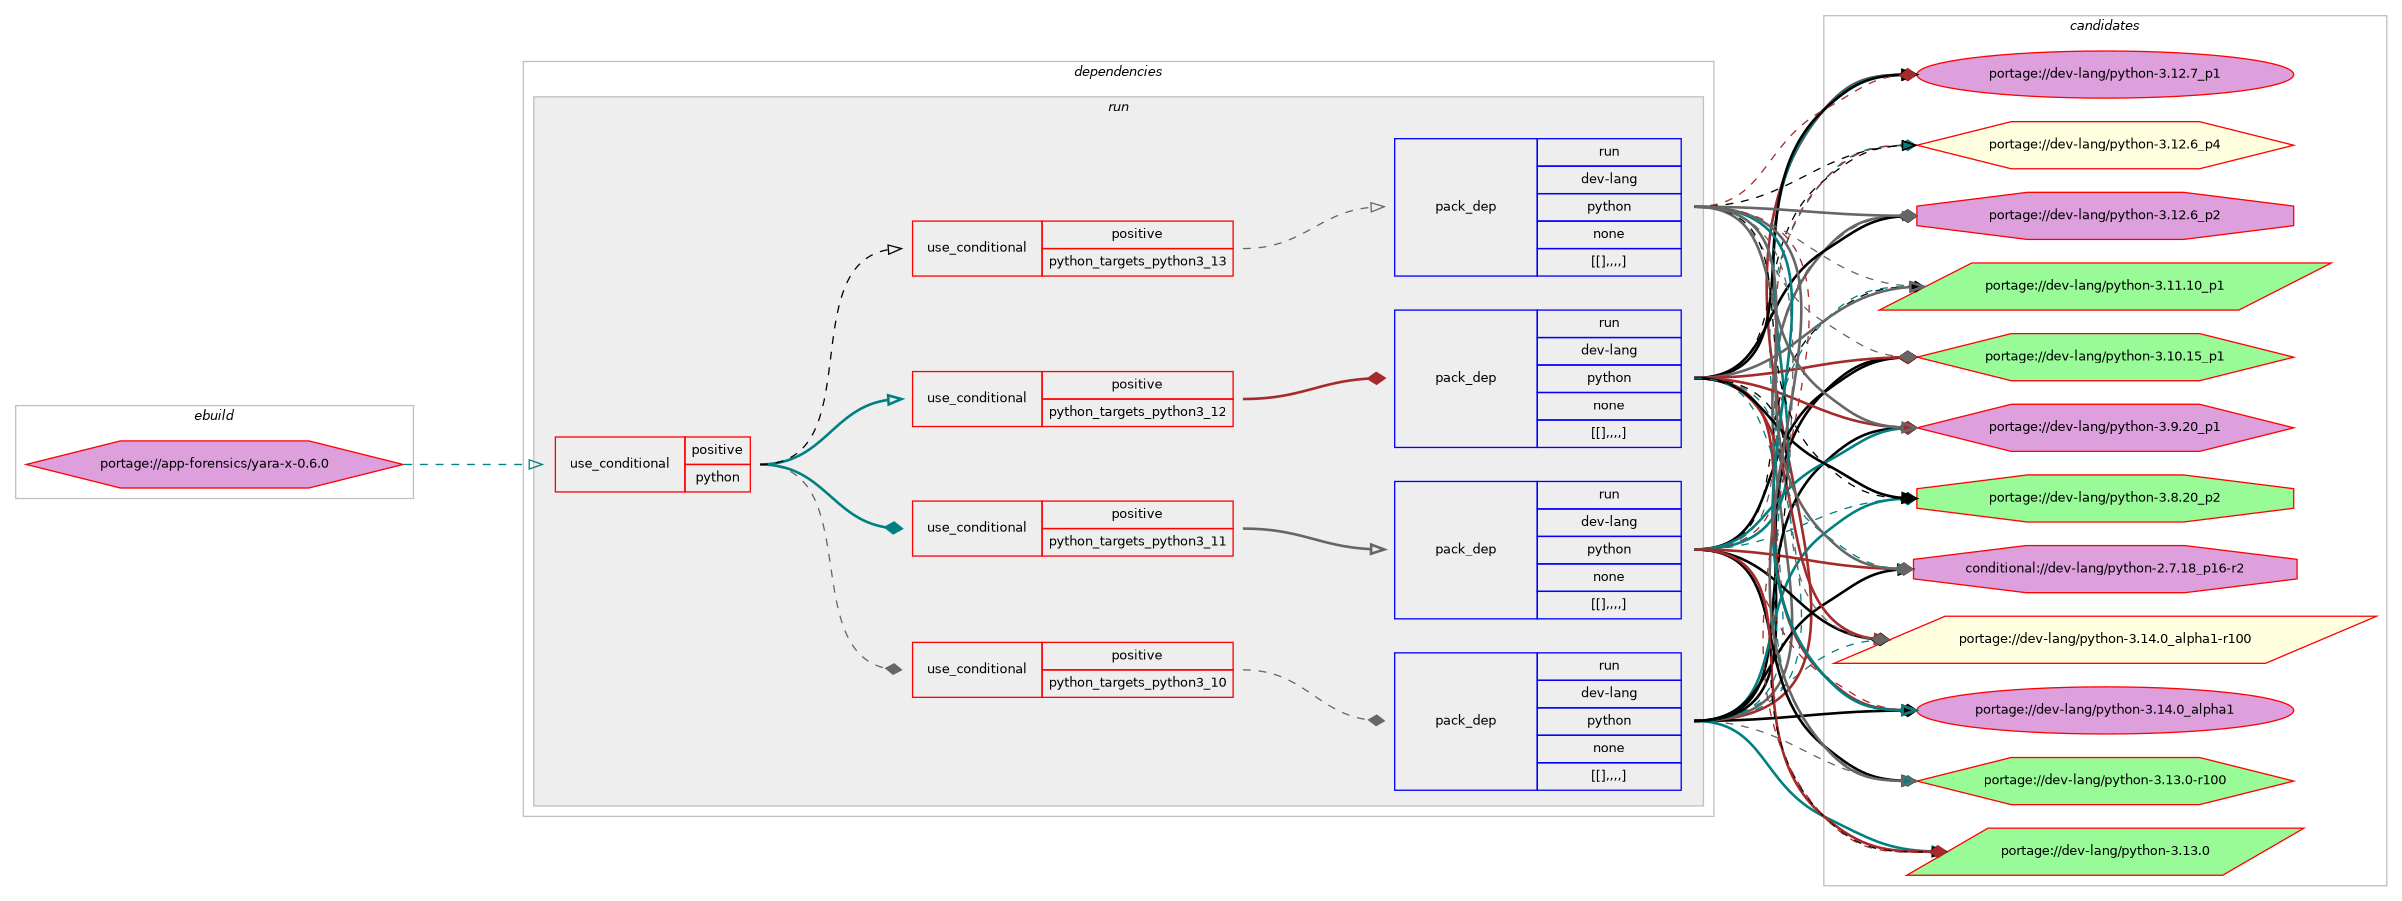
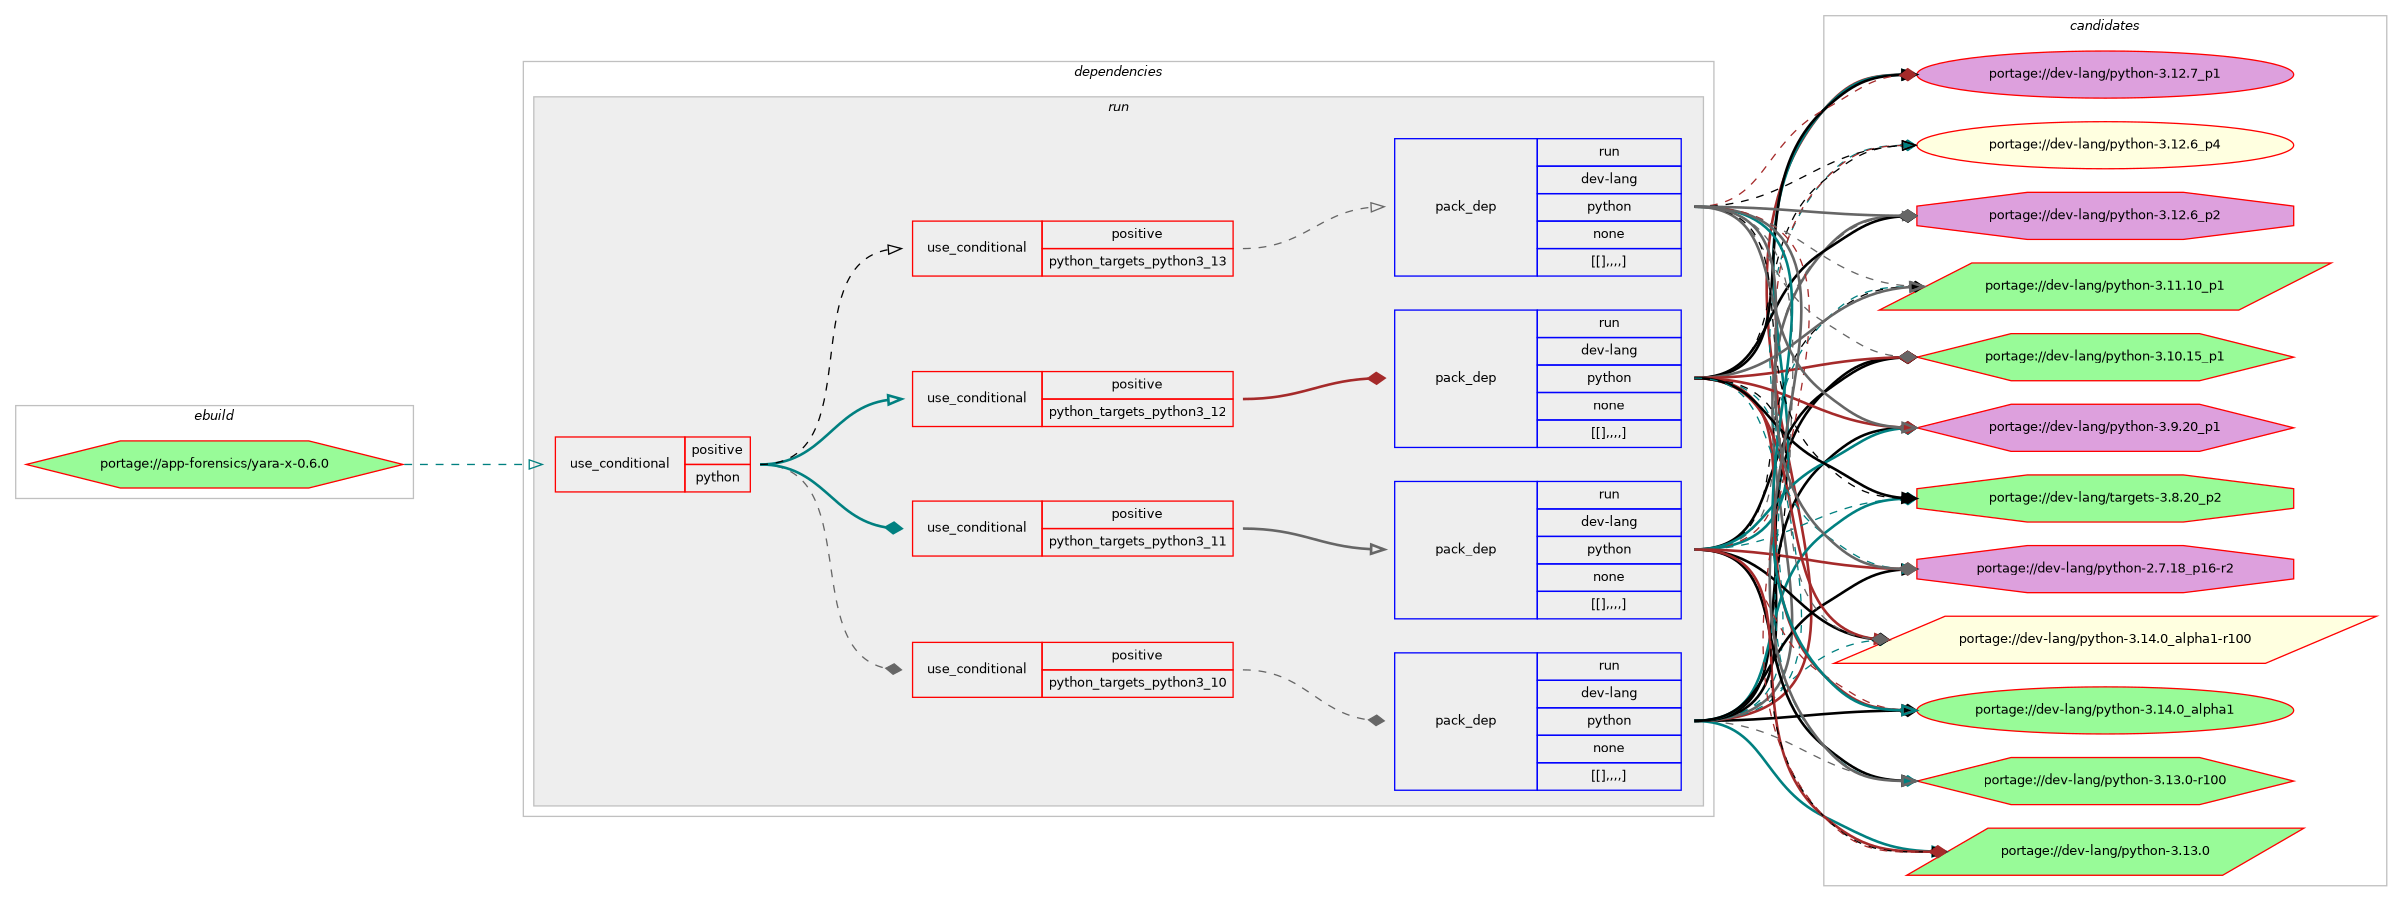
node "portage://dev-lang/python-3.12.6_p4": shape hexagon -> ellipse
node "portage://app-forensics/yara-x-0.6.0": fillcolor plum -> palegreen
node "portage://dev-lang/python-3.8.20_p2": label "portage://dev-lang/python-3.8.20_p2" -> "portage://dev-lang/targets-3.8.20_p2"
node "conditional://dev-lang/python-2.7.18_p16-r2": label "conditional://dev-lang/python-2.7.18_p16-r2" -> "portage://dev-lang/python-2.7.18_p16-r2"
node "portage://dev-lang/python-3.14.0_alpha1": fillcolor plum -> palegreen
